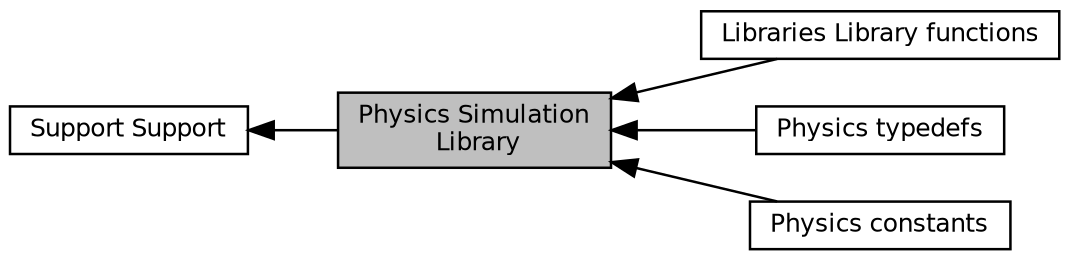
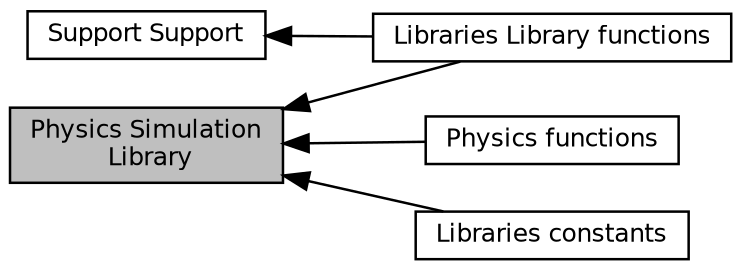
edge "Physics Simulation Library" -> "Support Support": now "Libraries Library functions" -> "Support Support"
node "Physics typedefs": label "Physics typedefs" -> "Physics functions"
node "Physics constants": label "Physics constants" -> "Libraries constants"
